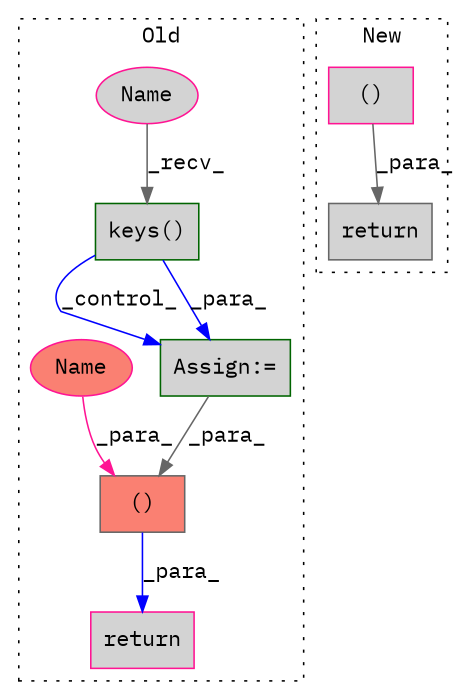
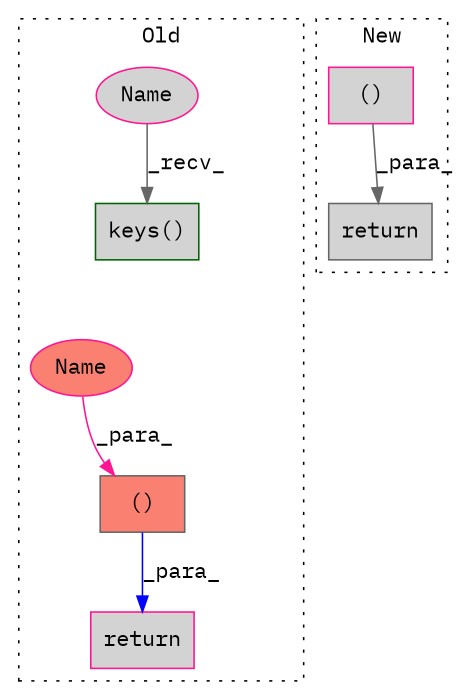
node "Assign:=": removed
